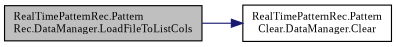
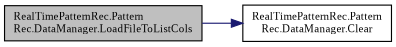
node "RealTimePatternRec.Pattern Clear.DataManager.Clear": label "RealTimePatternRec.Pattern Clear.DataManager.Clear" -> "RealTimePatternRec.Pattern Rec.DataManager.Clear"
